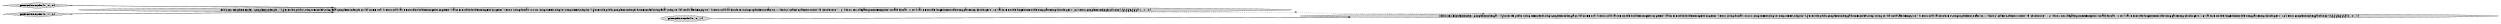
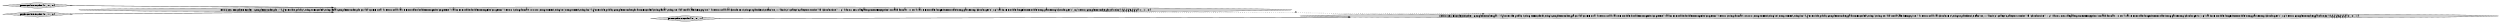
node "getEncoderDecoder['0', '0', '1']": shape ellipse -> diamond
